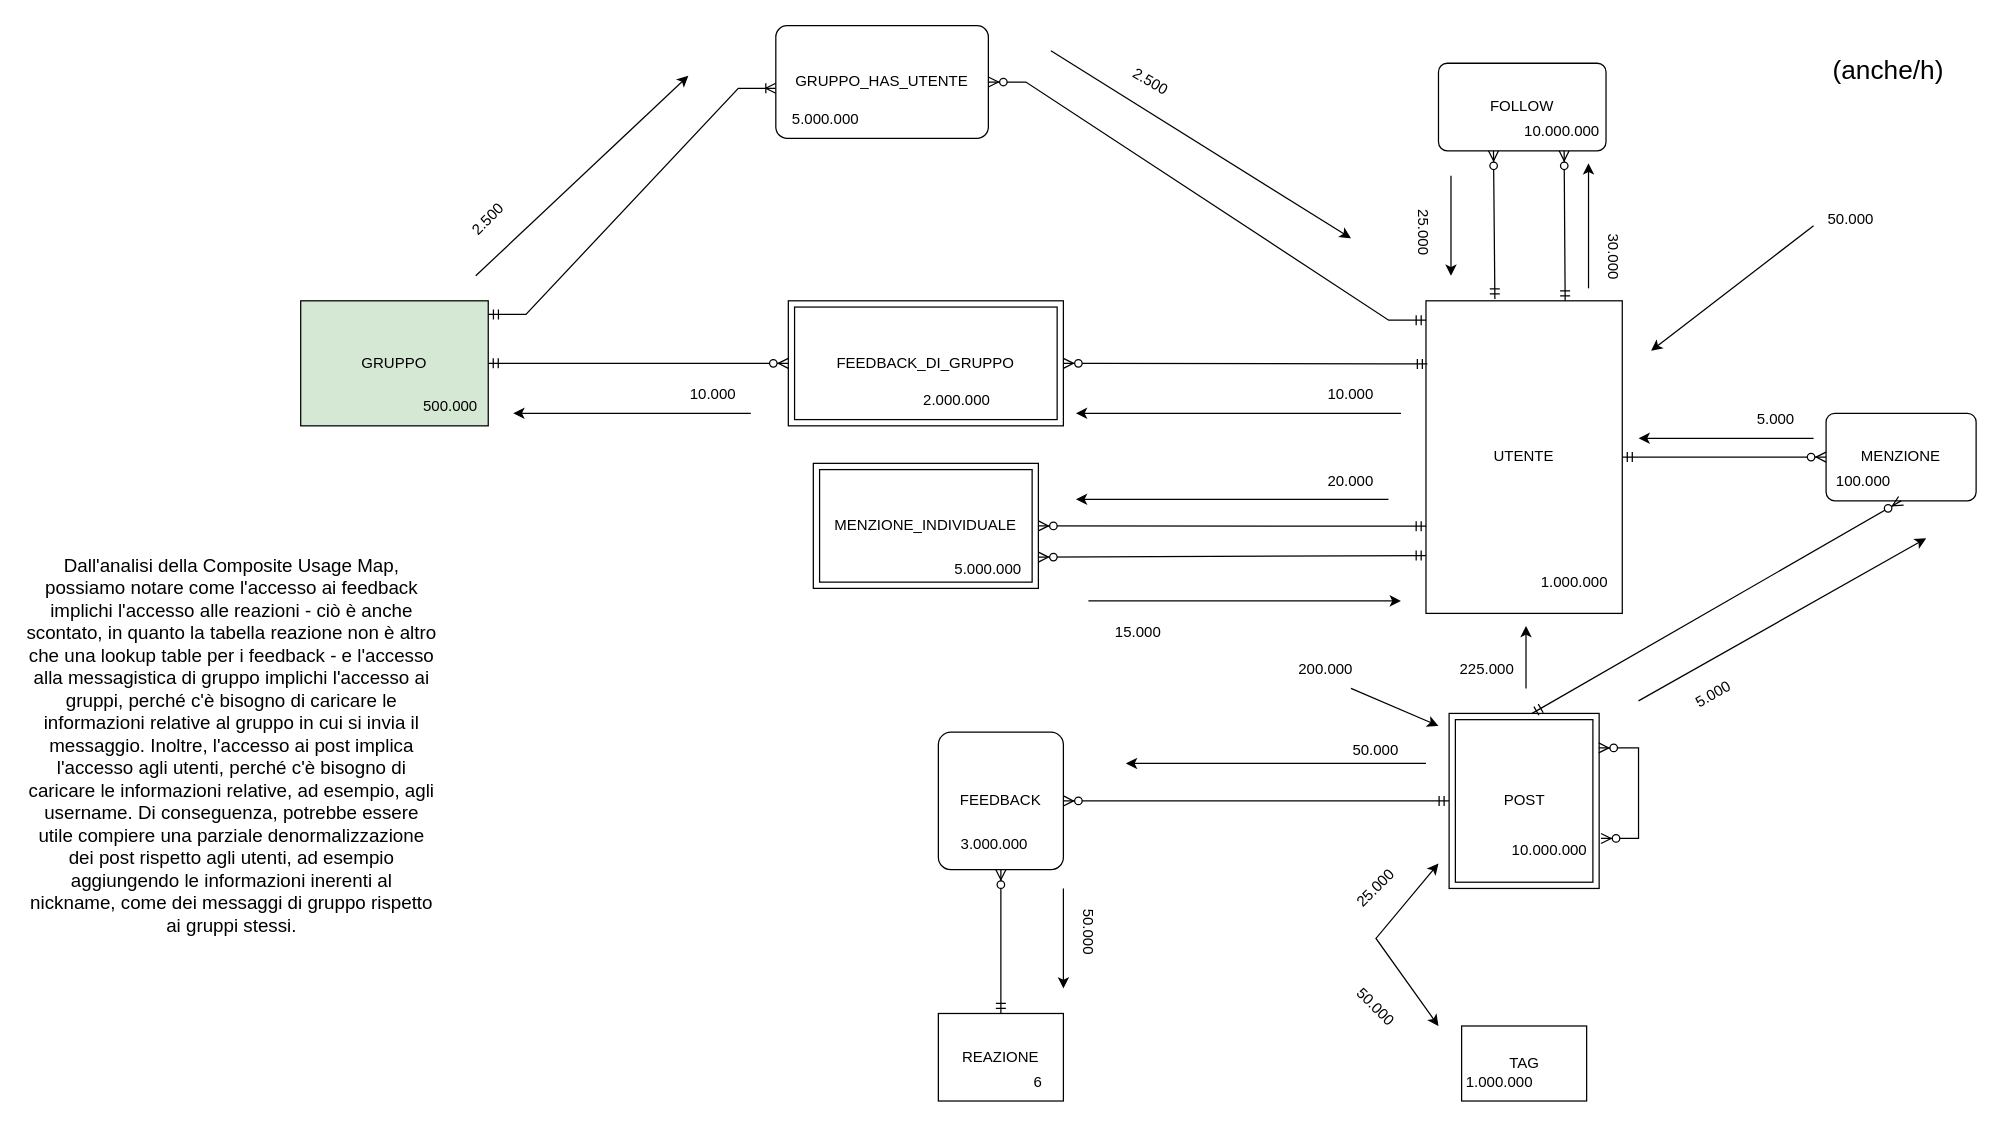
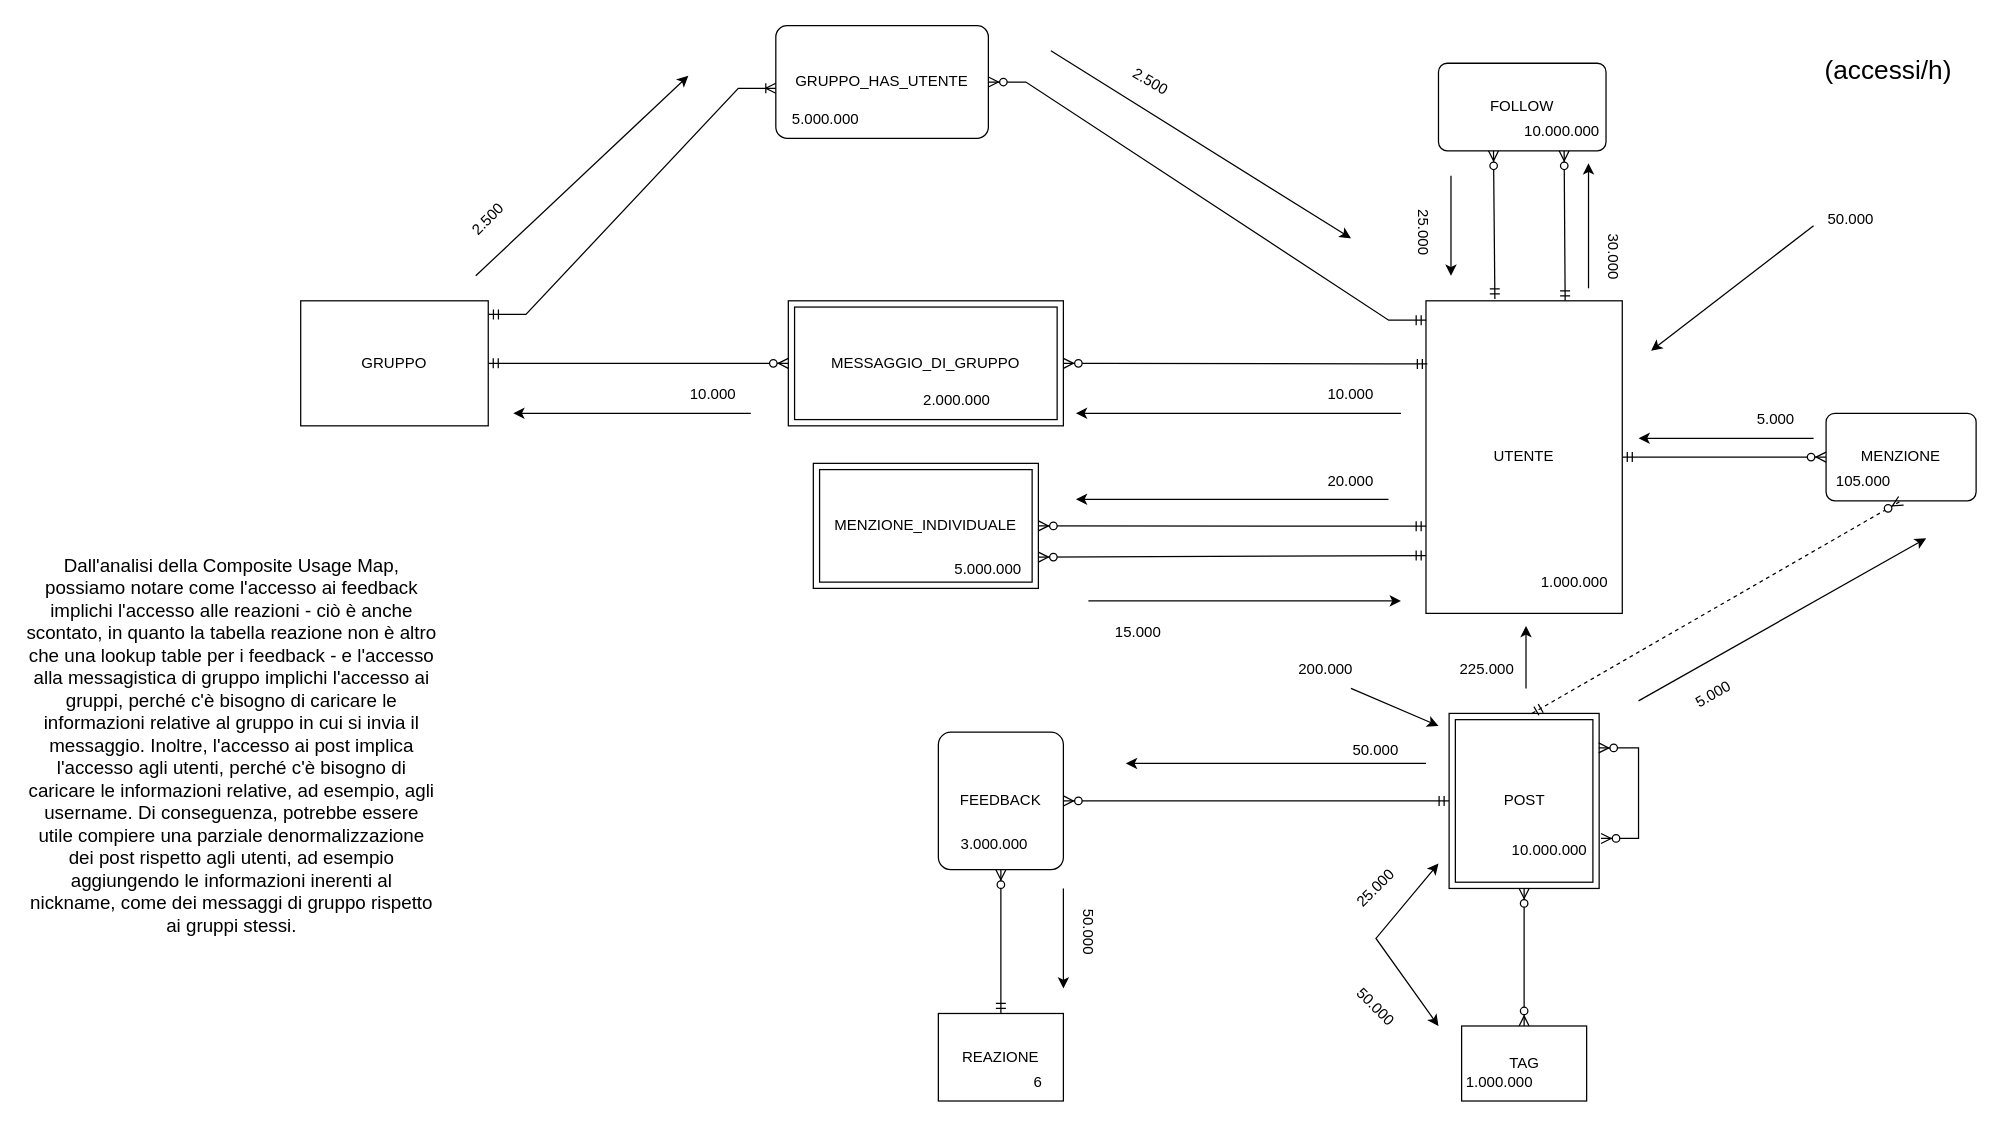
node "(anche/h)": label "(anche/h)" -> "(accessi/h)"
node "GRUPPO": fillcolor #d5e8d4 -> #ffffff
node "FEEDBACK_DI_GRUPPO": label "FEEDBACK_DI_GRUPPO" -> "MESSAGGIO_DI_GRUPPO"
node "500.000": removed
node "100.000": label "100.000" -> "105.000"
edge "MENZIONE" -- "POST": style solid -> dashed
edge "POST" -- "TAG": added
